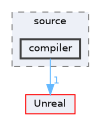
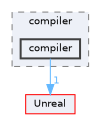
cluster "source": label "source" -> "compiler"
